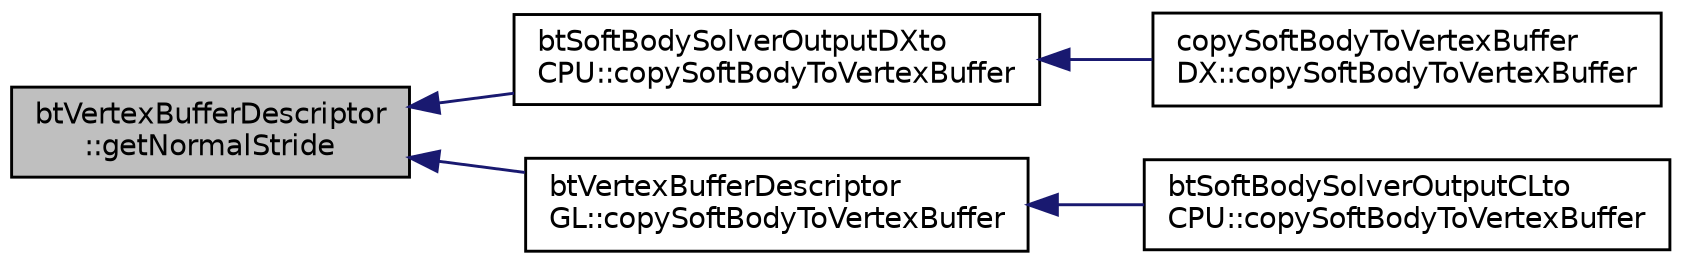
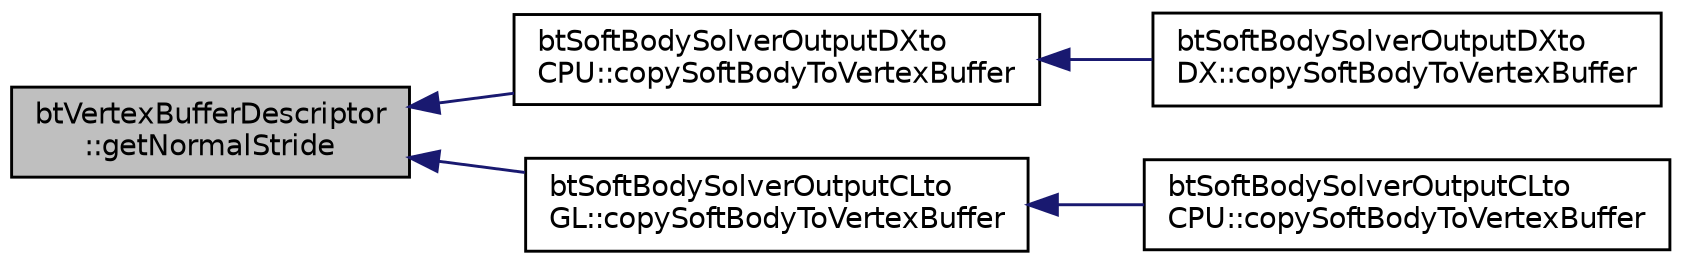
node "copySoftBodyToVertexBuffer DX::copySoftBodyToVertexBuffer": label "copySoftBodyToVertexBuffer DX::copySoftBodyToVertexBuffer" -> "btSoftBodySolverOutputDXto DX::copySoftBodyToVertexBuffer"
node "btVertexBufferDescriptor GL::copySoftBodyToVertexBuffer": label "btVertexBufferDescriptor GL::copySoftBodyToVertexBuffer" -> "btSoftBodySolverOutputCLto GL::copySoftBodyToVertexBuffer"
